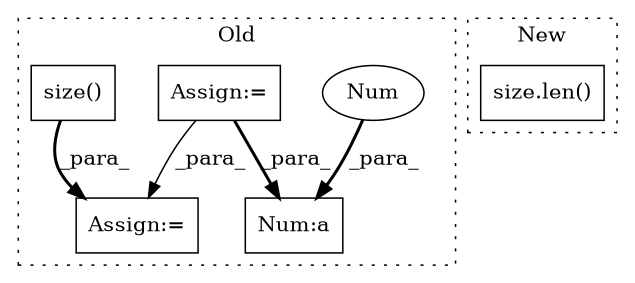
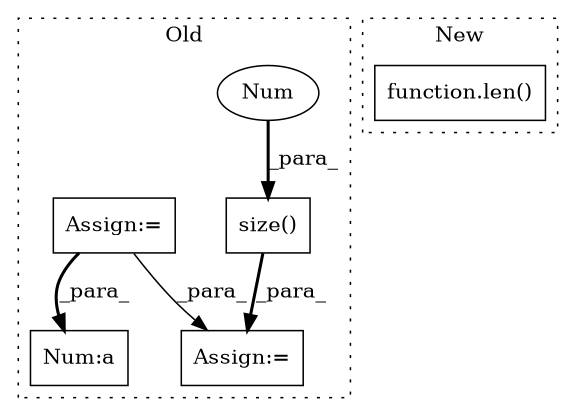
node "size.len()": label "size.len()" -> "function.len()"
edge "Num" -> "Num:a": now "Num" -> "size()"
